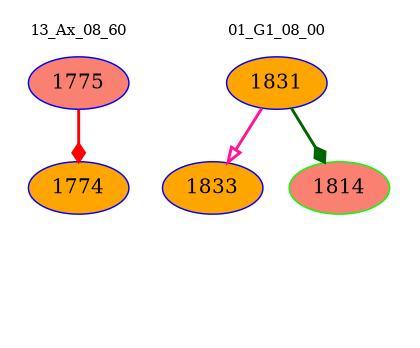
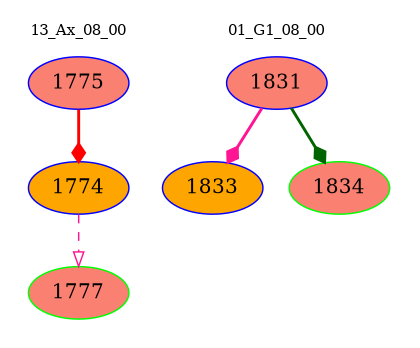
cluster "13_Ax_08_60": label "13_Ax_08_60" -> "13_Ax_08_00"
node "1831": fillcolor orange -> salmon
edge "1831" -> "1833": arrowhead onormal -> diamond
node "1814": label "1814" -> "1834"
node "1777": added
